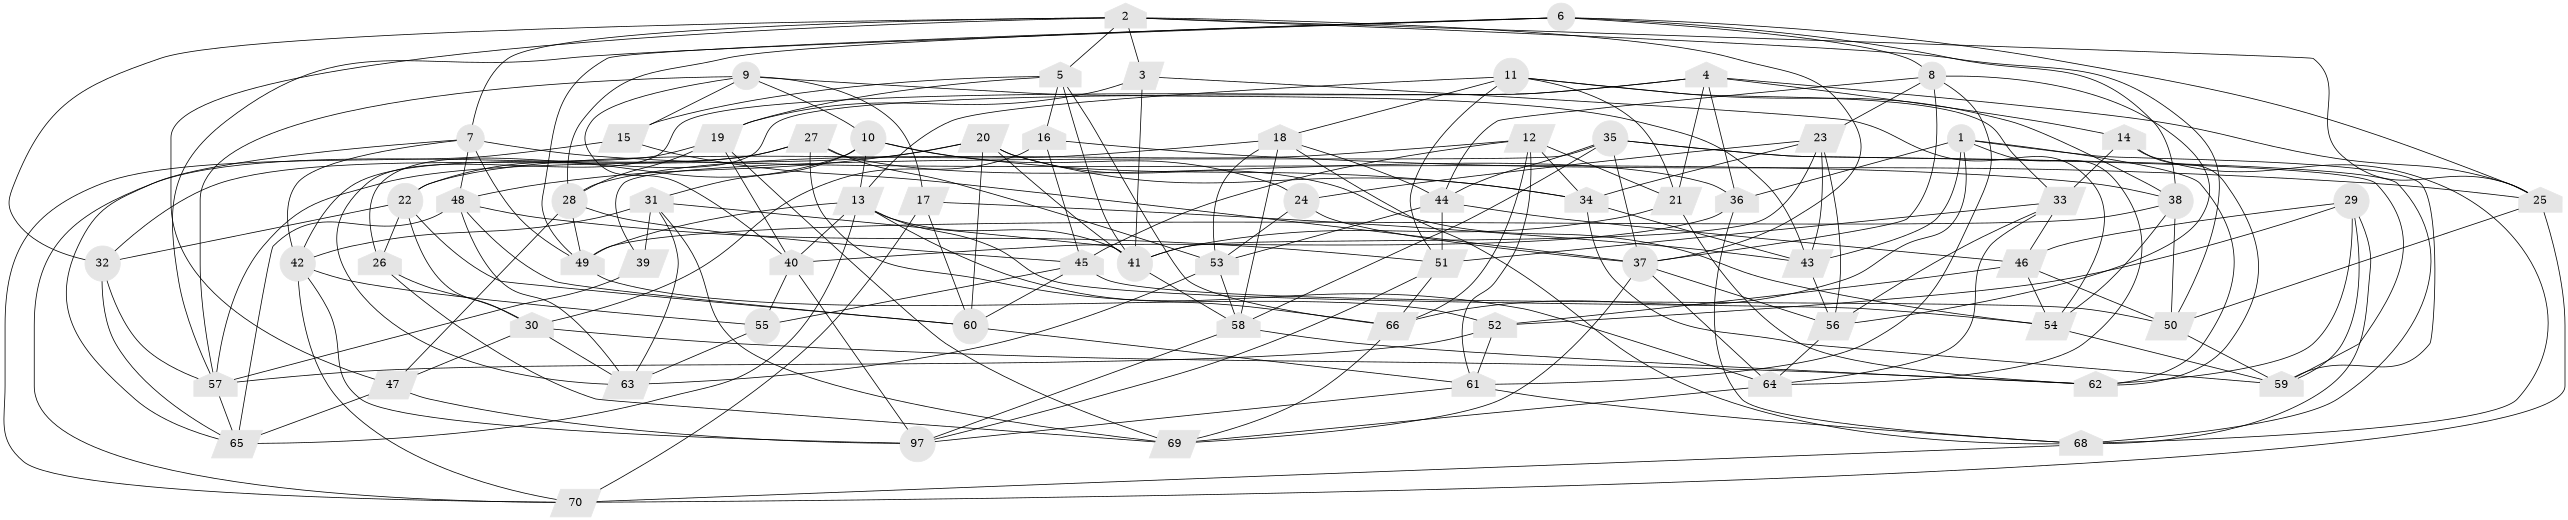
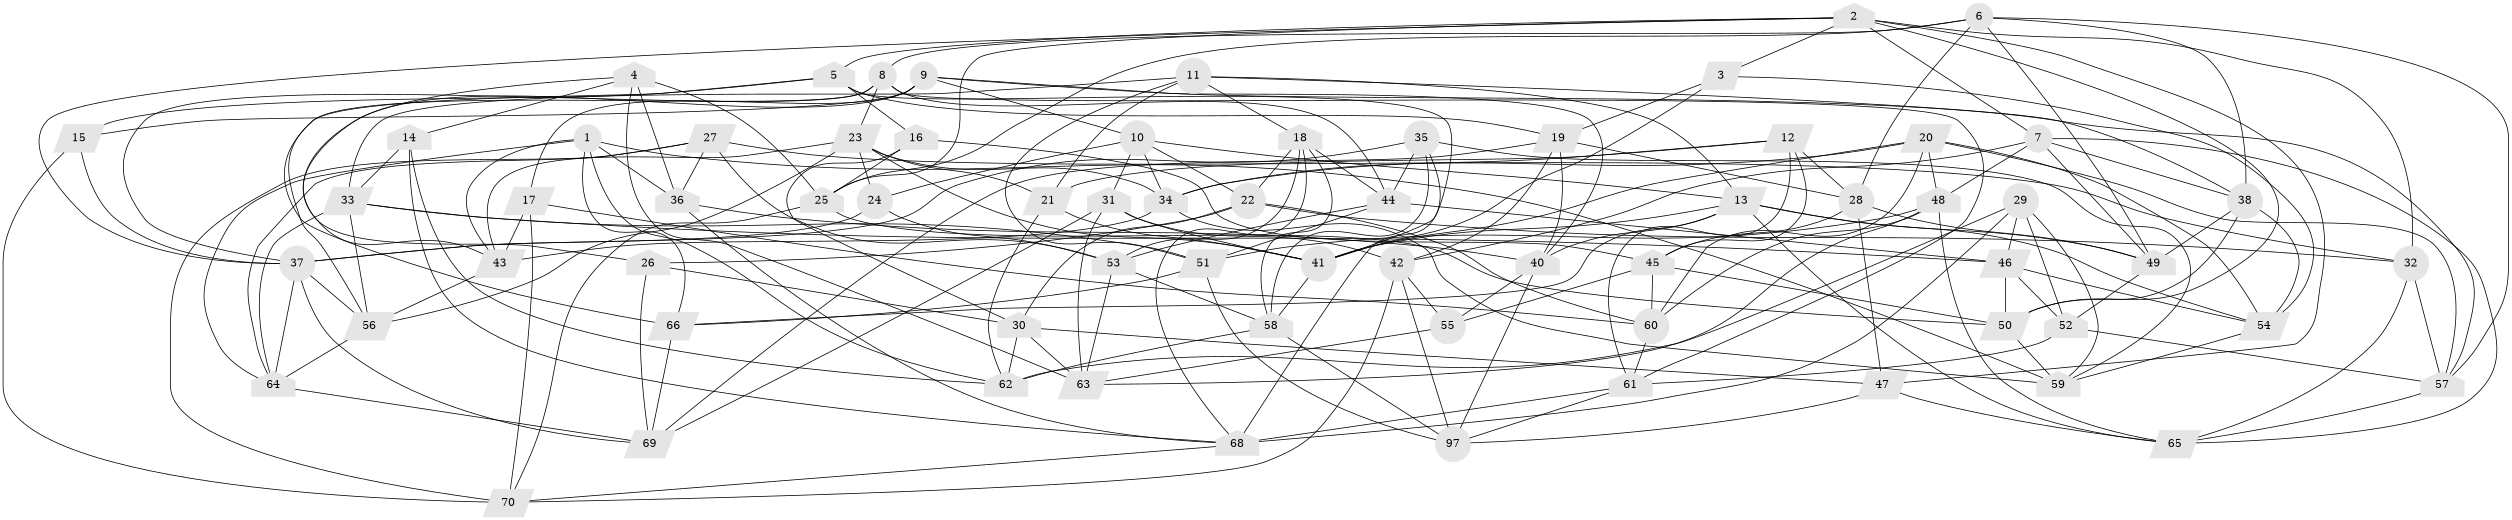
edge "4" -- "21": now "23" -- "21"
node "39": removed
edge "12" -- "66": removed
